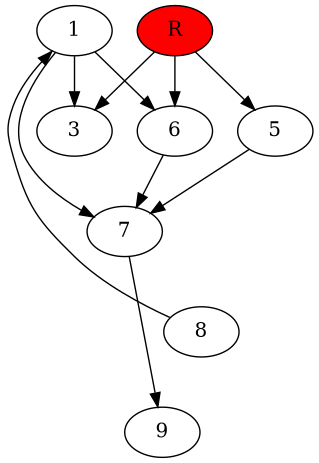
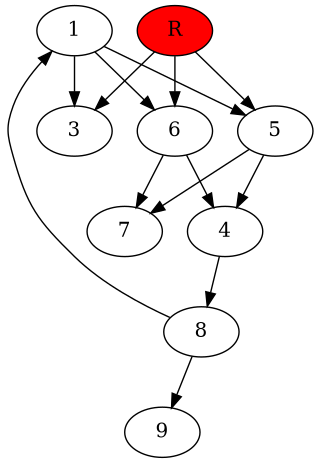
edge "1" -> "7": now "1" -> "5"
node "4": added
edge "7" -> "9": now "8" -> "9"
